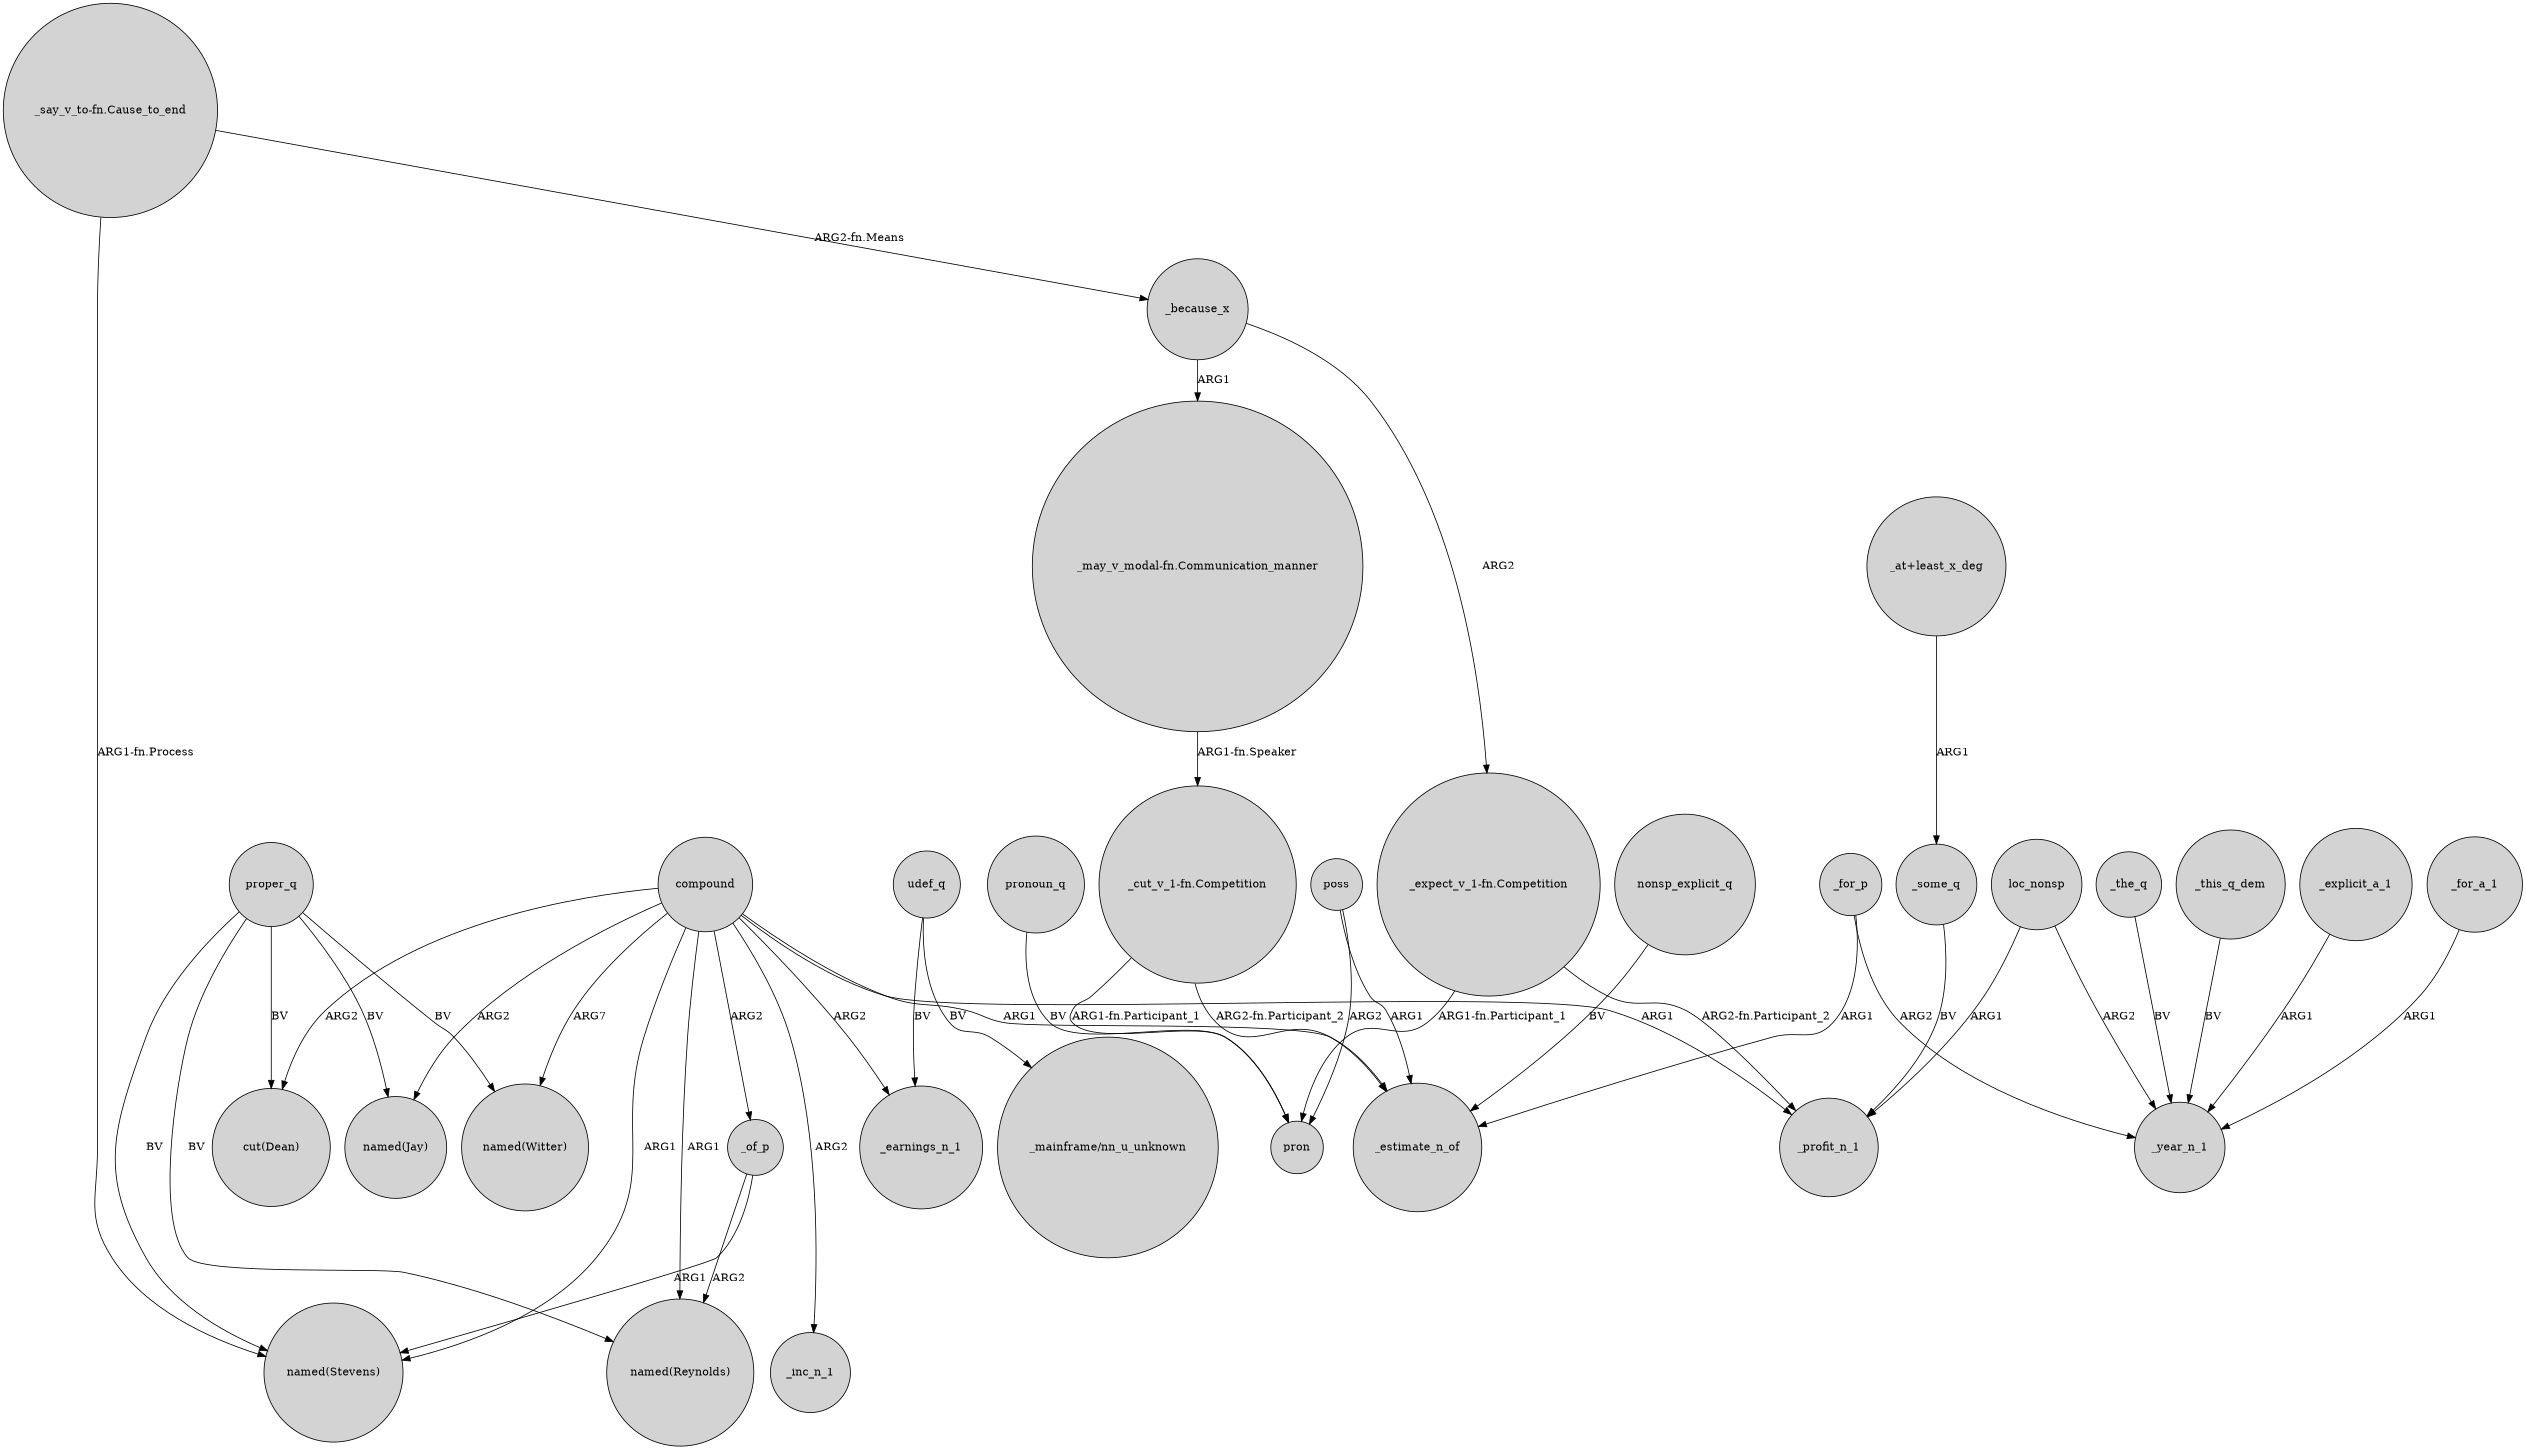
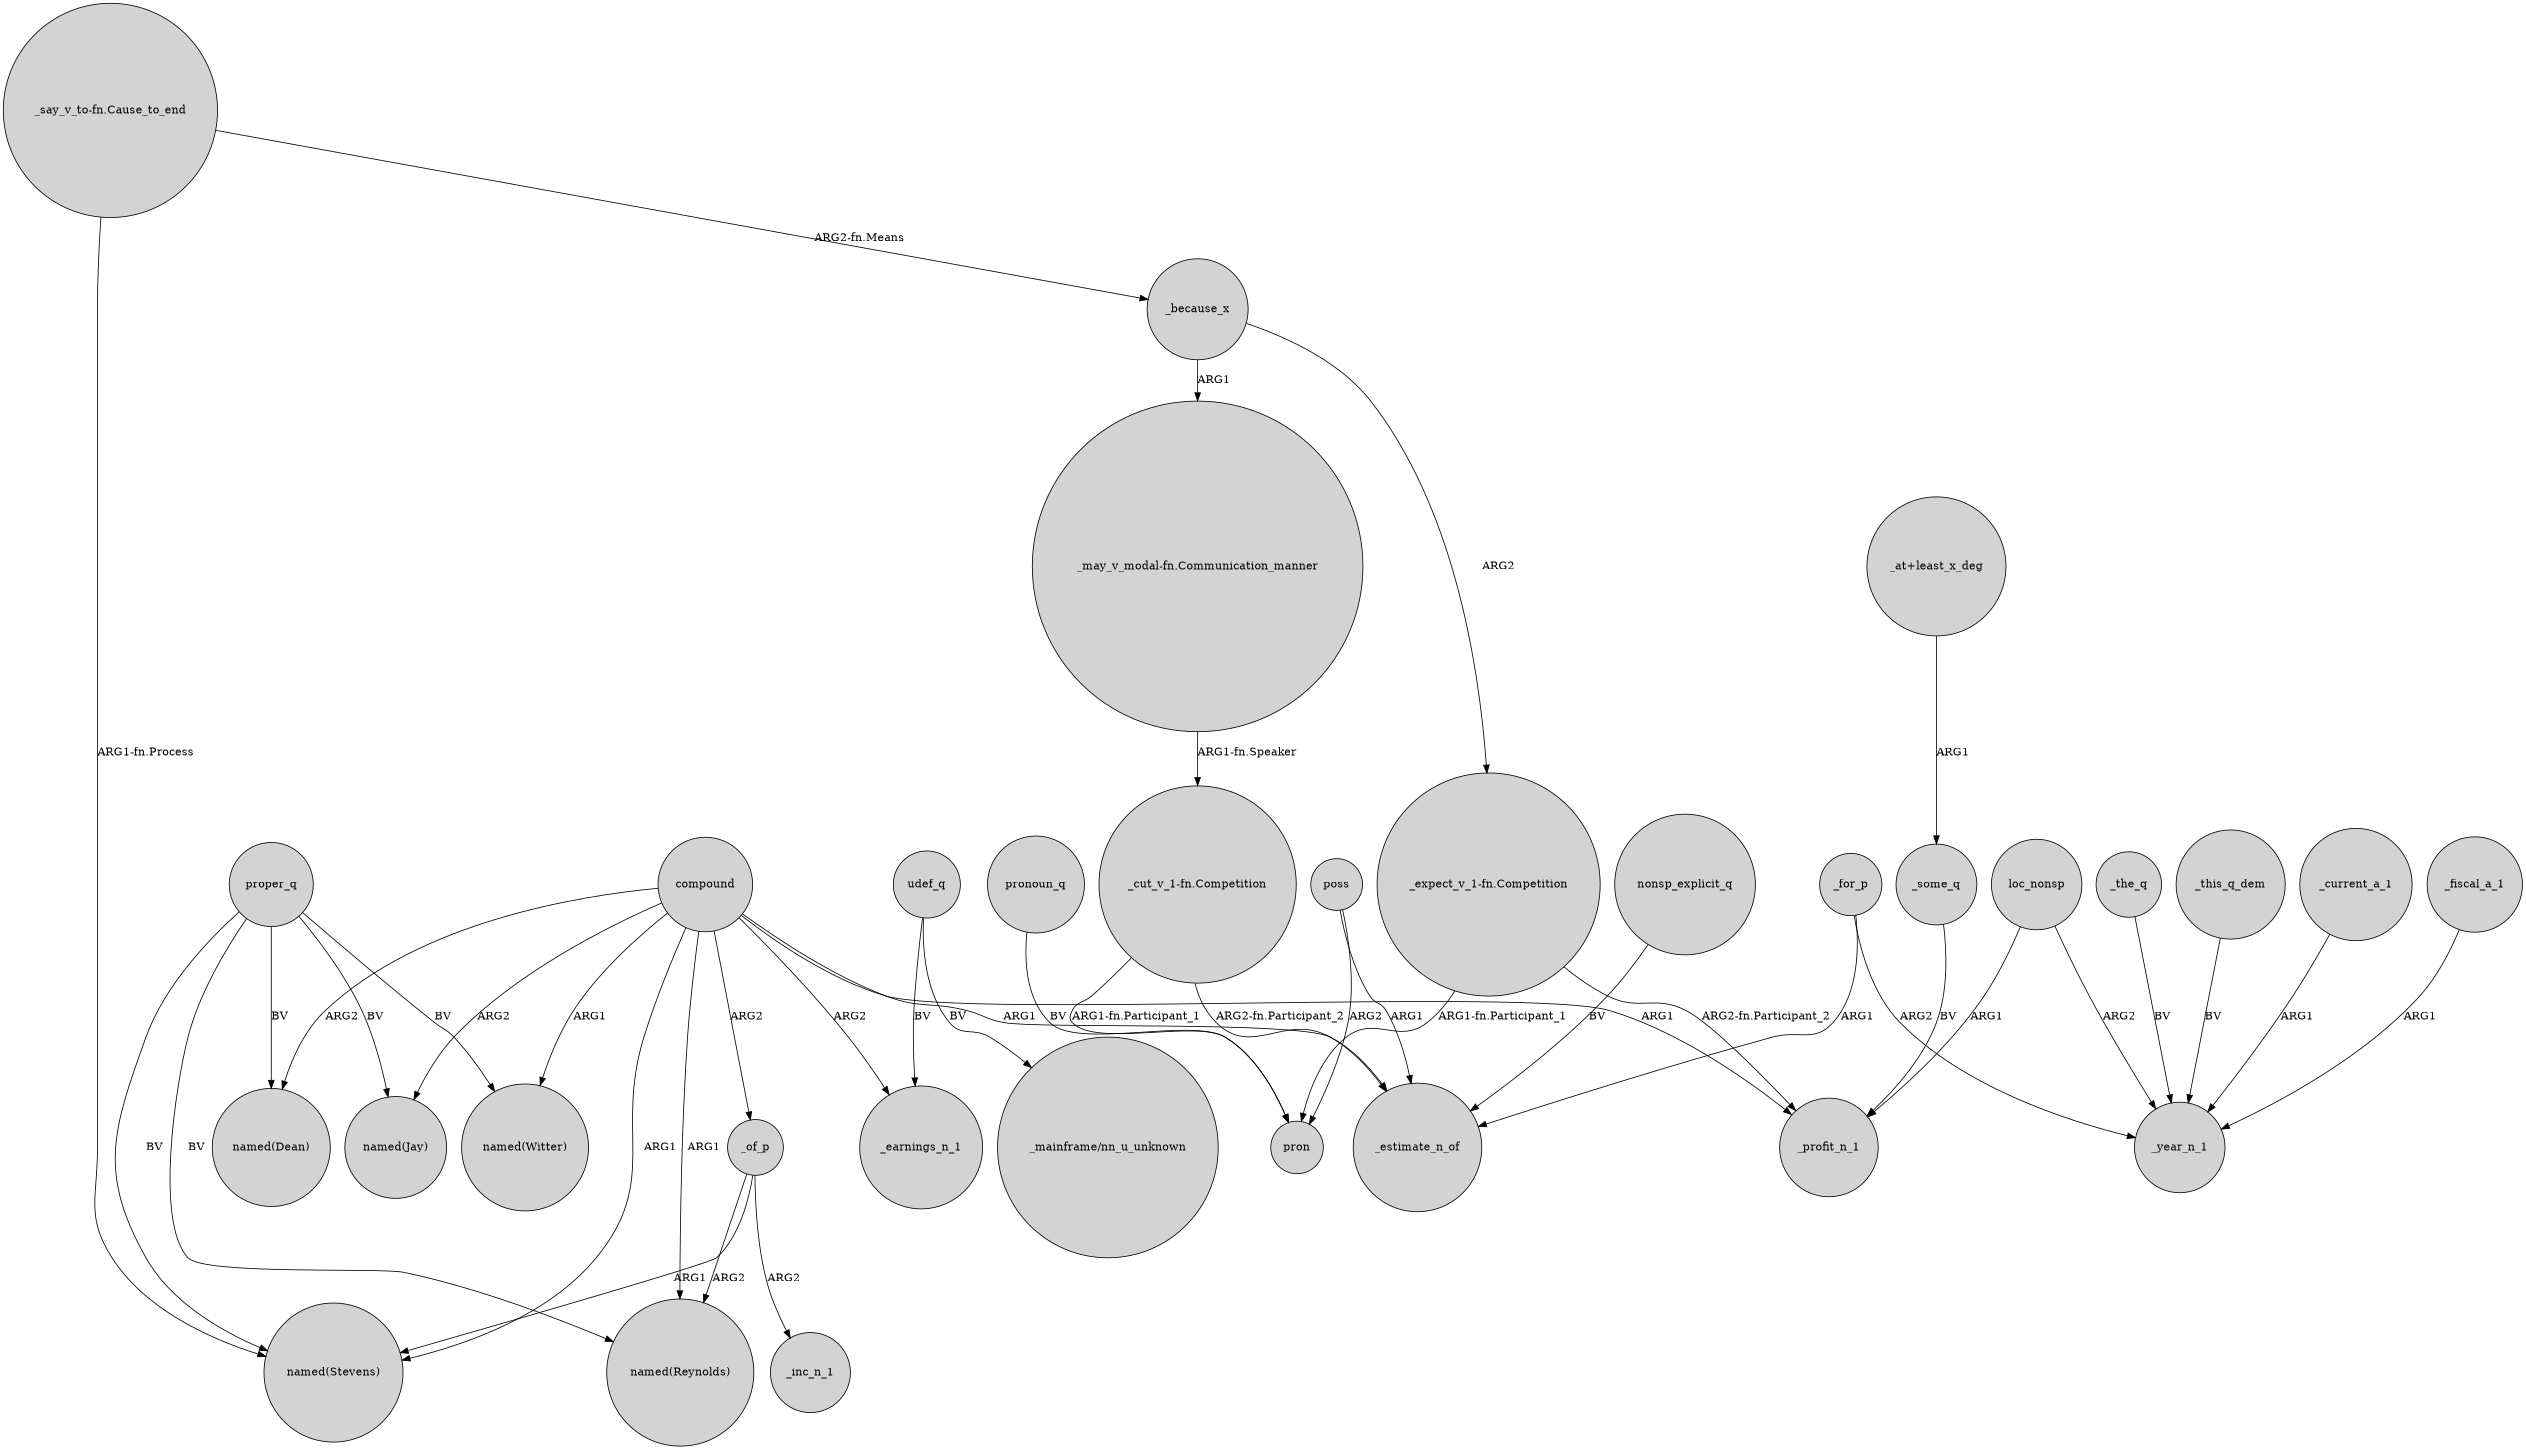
node "_explicit_a_1": label "_explicit_a_1" -> "_current_a_1"
node "_for_a_1": label "_for_a_1" -> "_fiscal_a_1"
edge "compound" -> "named(Witter)": label "ARG7" -> "ARG1"
edge "compound" -> "_inc_n_1": now "_of_p" -> "_inc_n_1"
node "cut(Dean)": label "cut(Dean)" -> "named(Dean)"
